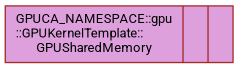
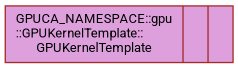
node "GPUCA_NAMESPACE::gpu": text "GPUSharedMemory" -> "GPUKernelTemplate"
